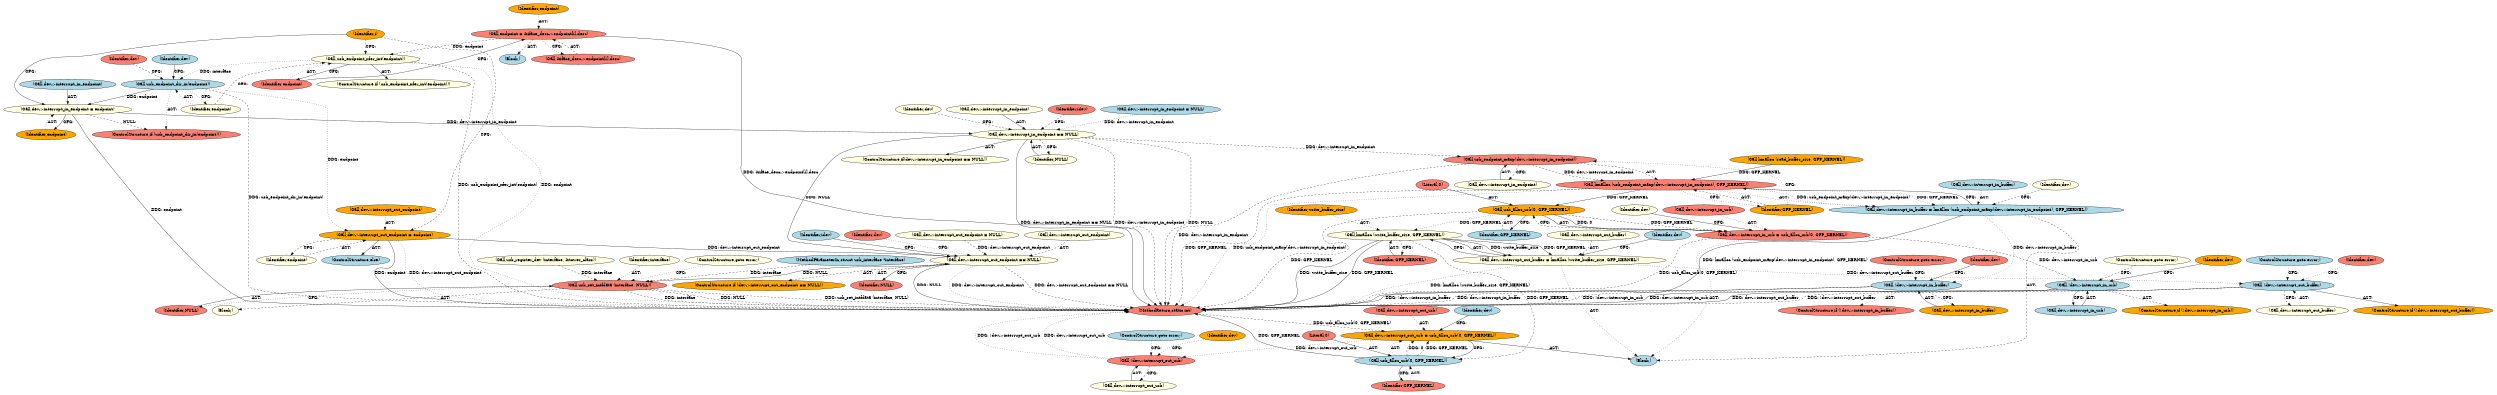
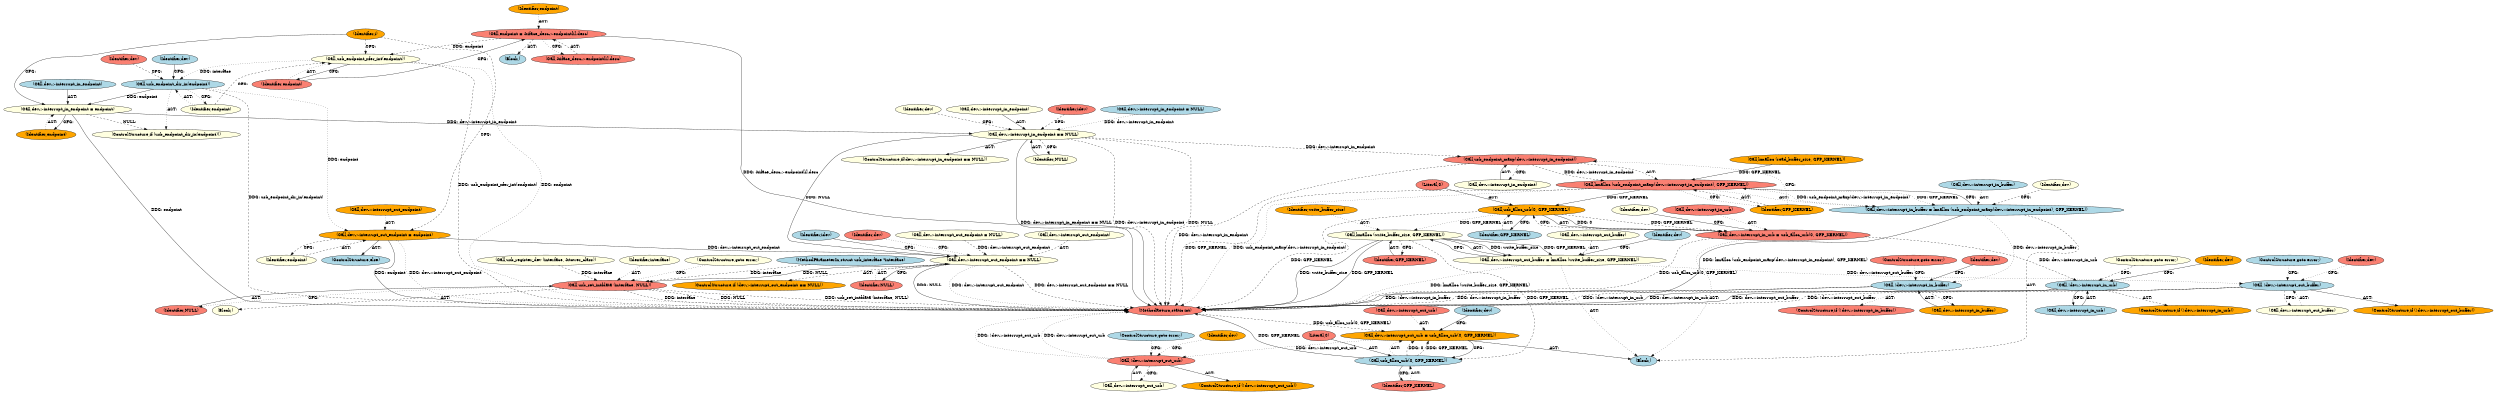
node "(ControlStructure,if (usb_endpoint_xfer_int(endpoint)))": removed
node "(ControlStructure,if (usb_endpoint_dir_in(endpoint)))": fillcolor salmon -> lightyellow
node "(ControlStructure,if (!dev->interrupt_out_urb))": added
